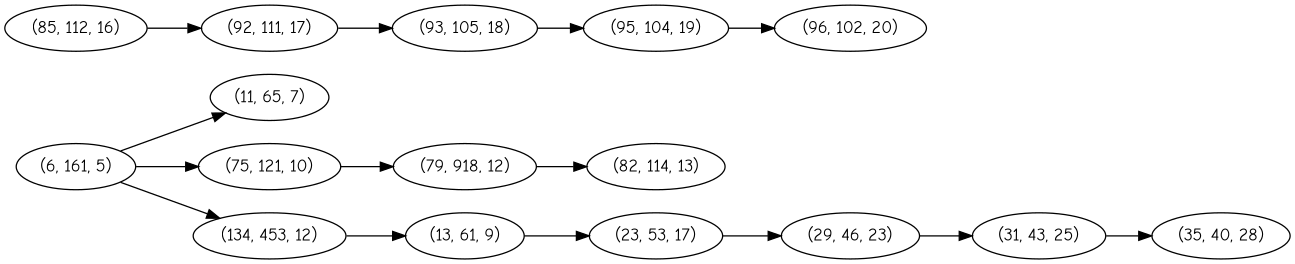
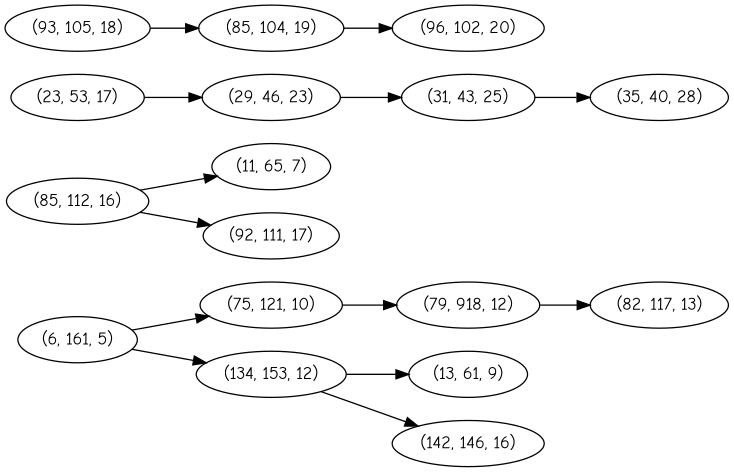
edge "(92, 111, 17)" -> "(93, 105, 18)": removed
node "(95, 104, 19)": label "(95, 104, 19)" -> "(85, 104, 19)"
edge "(6, 161, 5)" -> "(11, 65, 7)": now "(85, 112, 16)" -> "(11, 65, 7)"
node "(82, 114, 13)": label "(82, 114, 13)" -> "(82, 117, 13)"
node "(134, 453, 12)": label "(134, 453, 12)" -> "(134, 153, 12)"
edge "(13, 61, 9)" -> "(23, 53, 17)": removed
node "(142, 146, 16)": added
